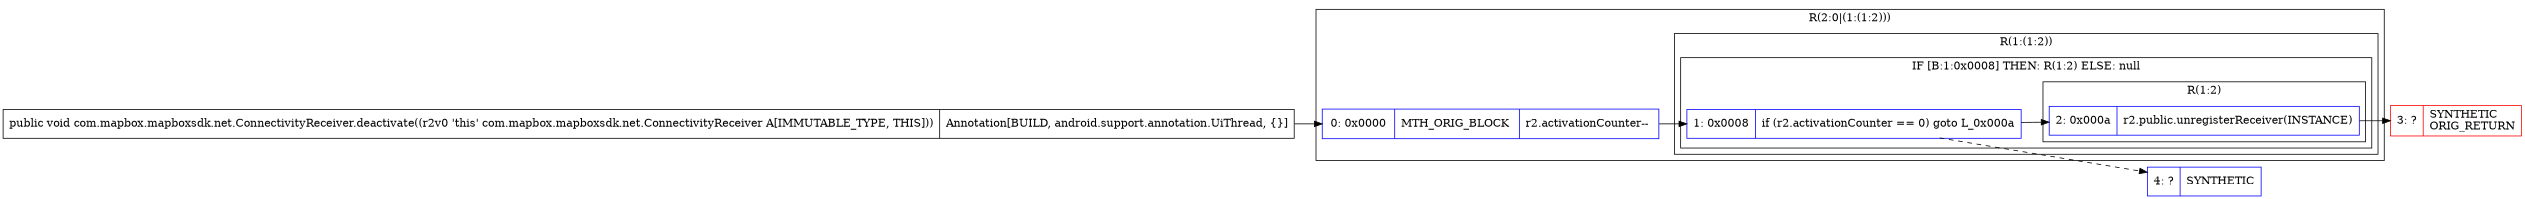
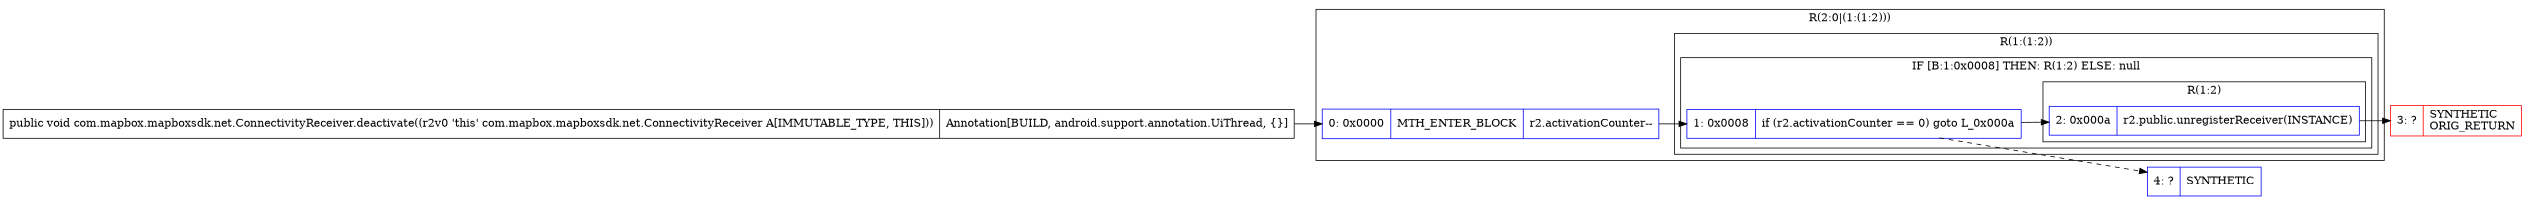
node "0: 0x0000": text "MTH_ORIG_BLOCK" -> "MTH_ENTER_BLOCK"
